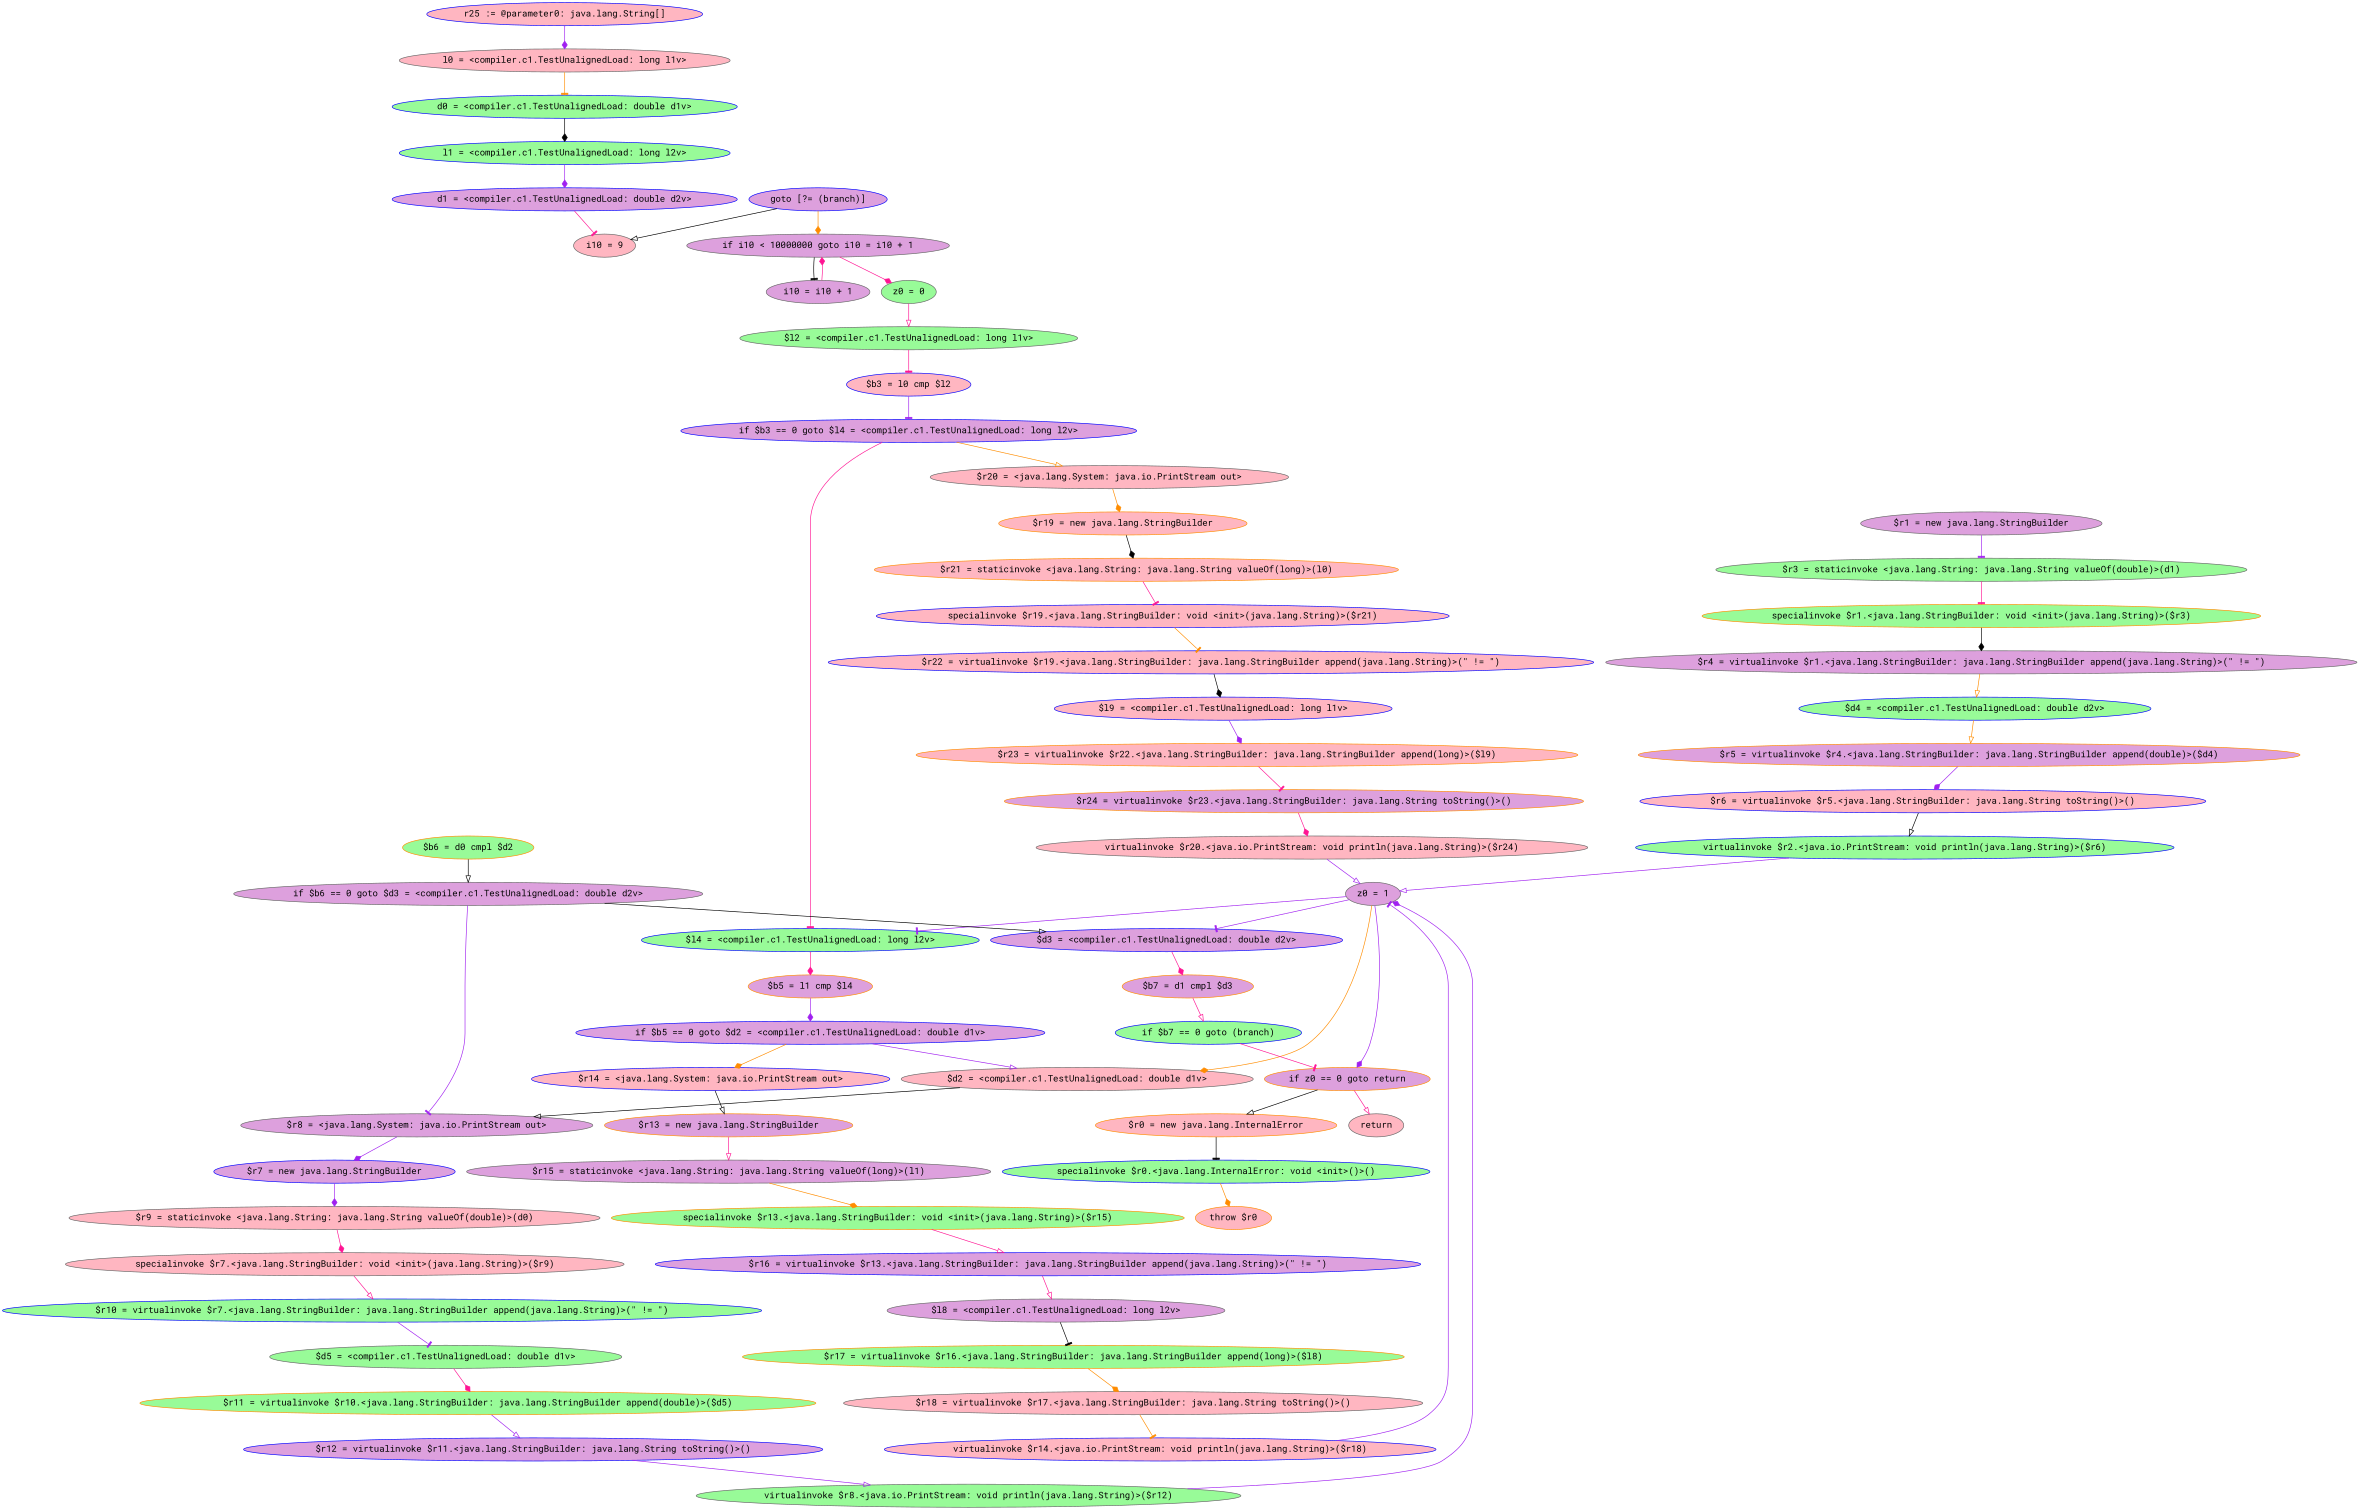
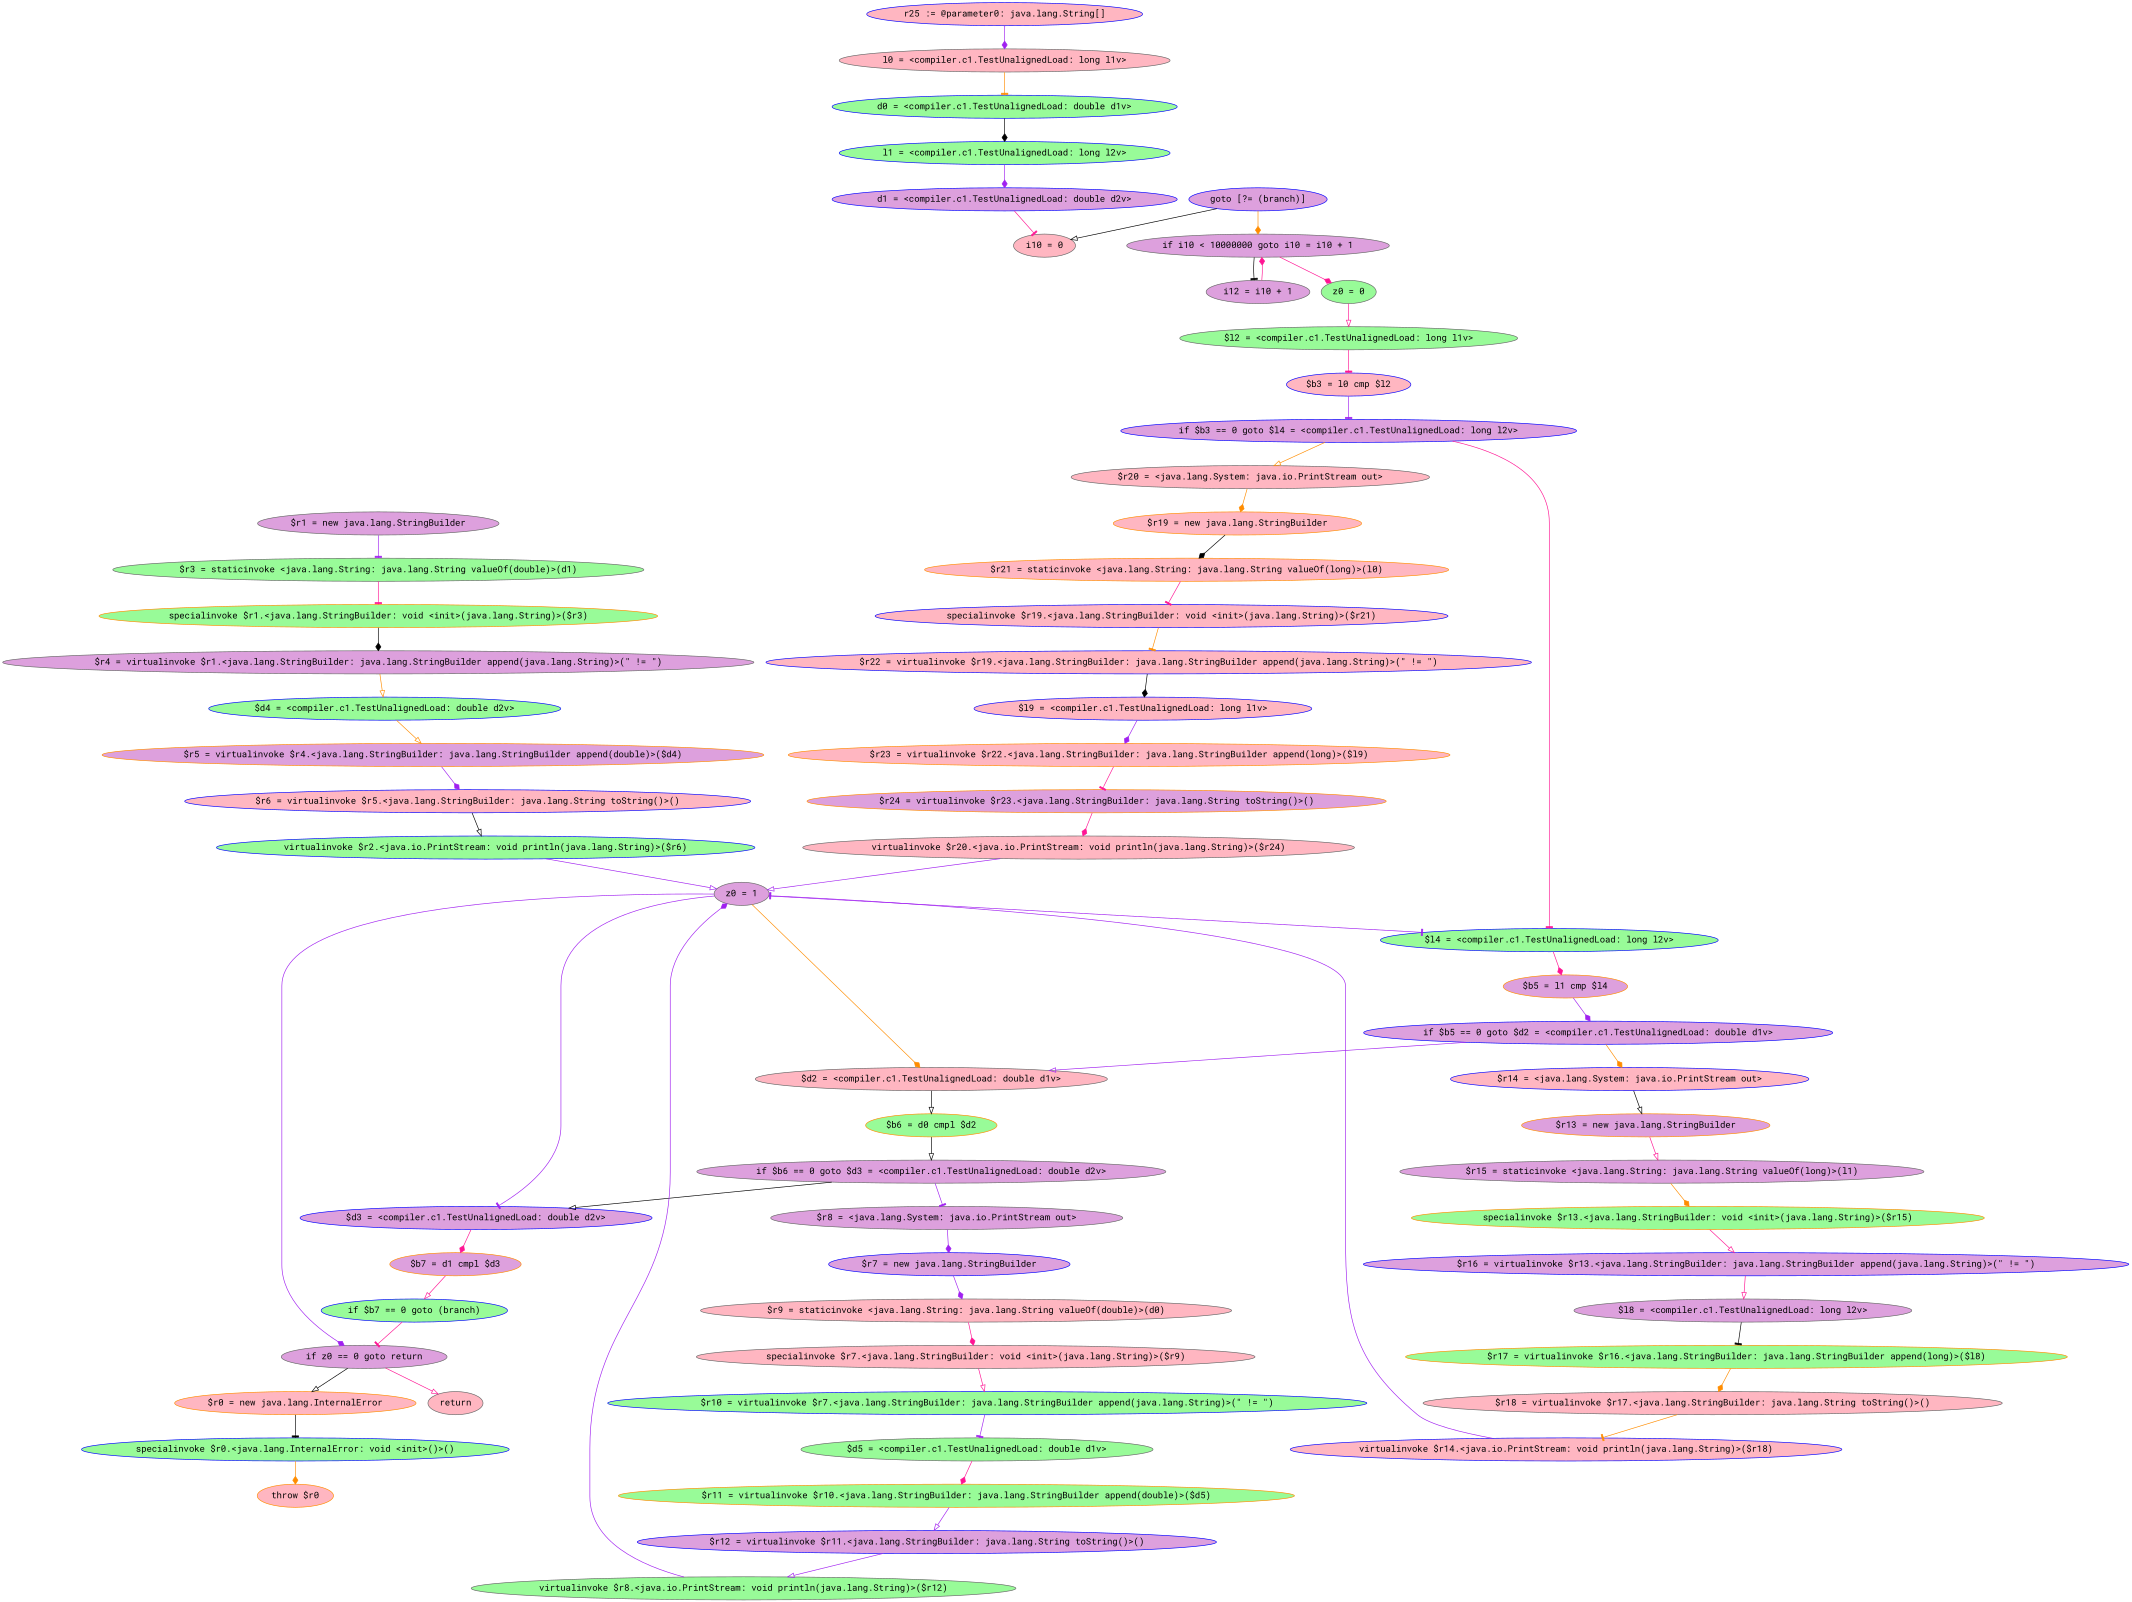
node "i10 = 9": label "i10 = 9" -> "i10 = 0"
node "i10 = i10 + 1": label "i10 = i10 + 1" -> "i12 = i10 + 1"
node "if z0 == 0 goto return": color darkorange -> gray40
edge "$d2 = <compiler.c1.TestUnalignedLoad: double d1v>" -> "$r8 = <java.lang.System: java.io.PrintStream out>": now "$d2 = <compiler.c1.TestUnalignedLoad: double d1v>" -> "$b6 = d0 cmpl $d2"
